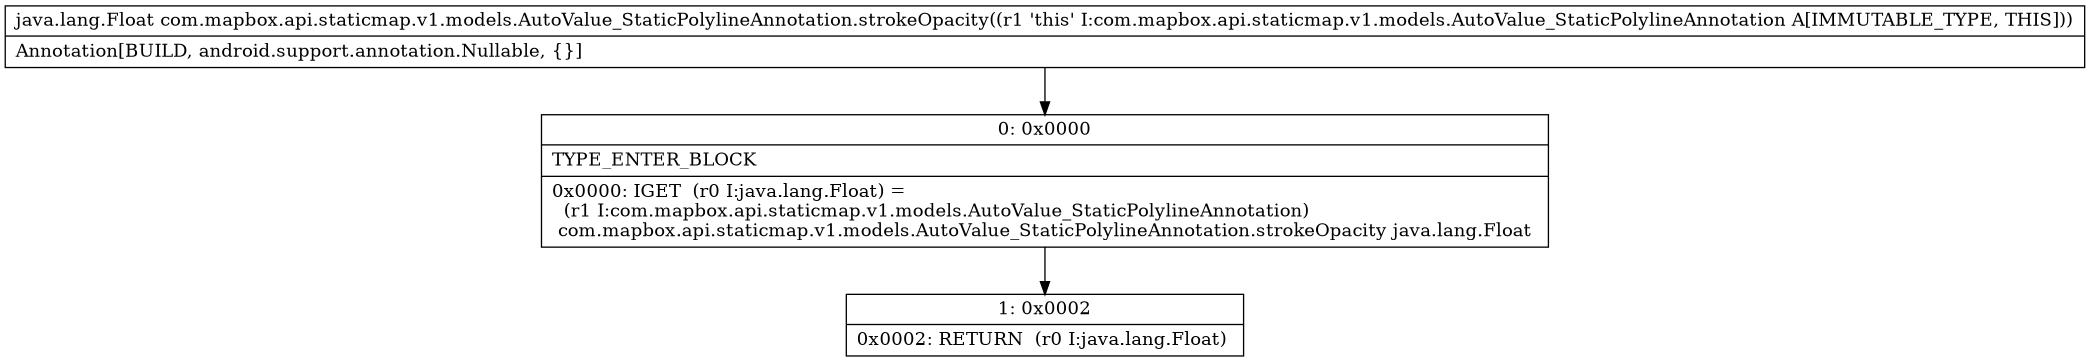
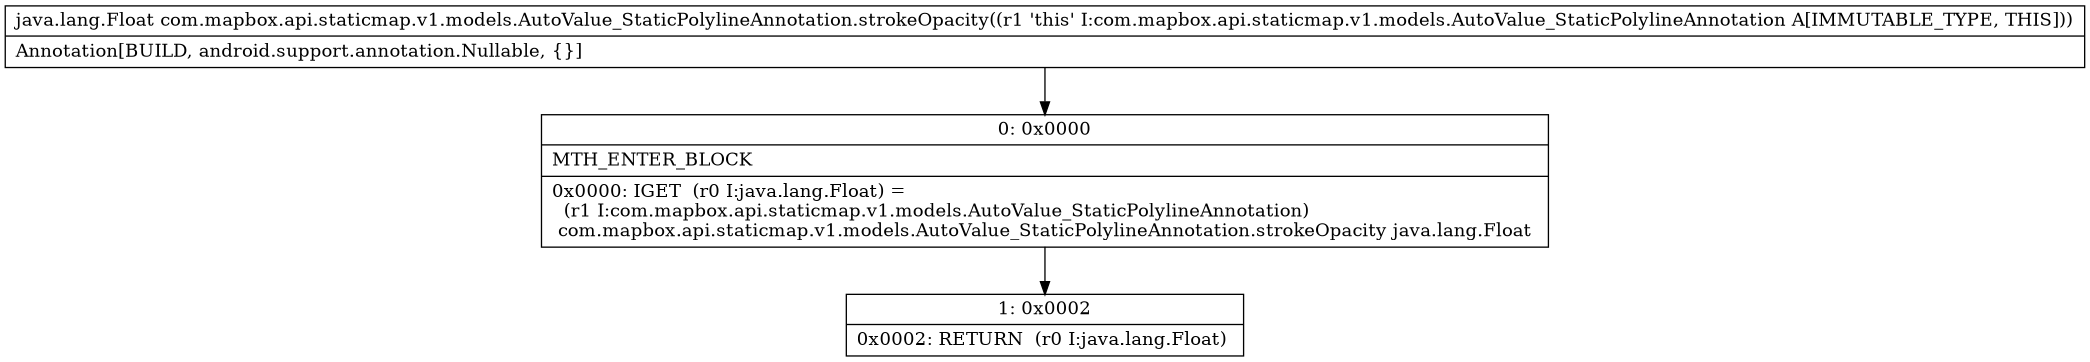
node "0: 0x0000": text "TYPE_ENTER_BLOCK" -> "MTH_ENTER_BLOCK"
